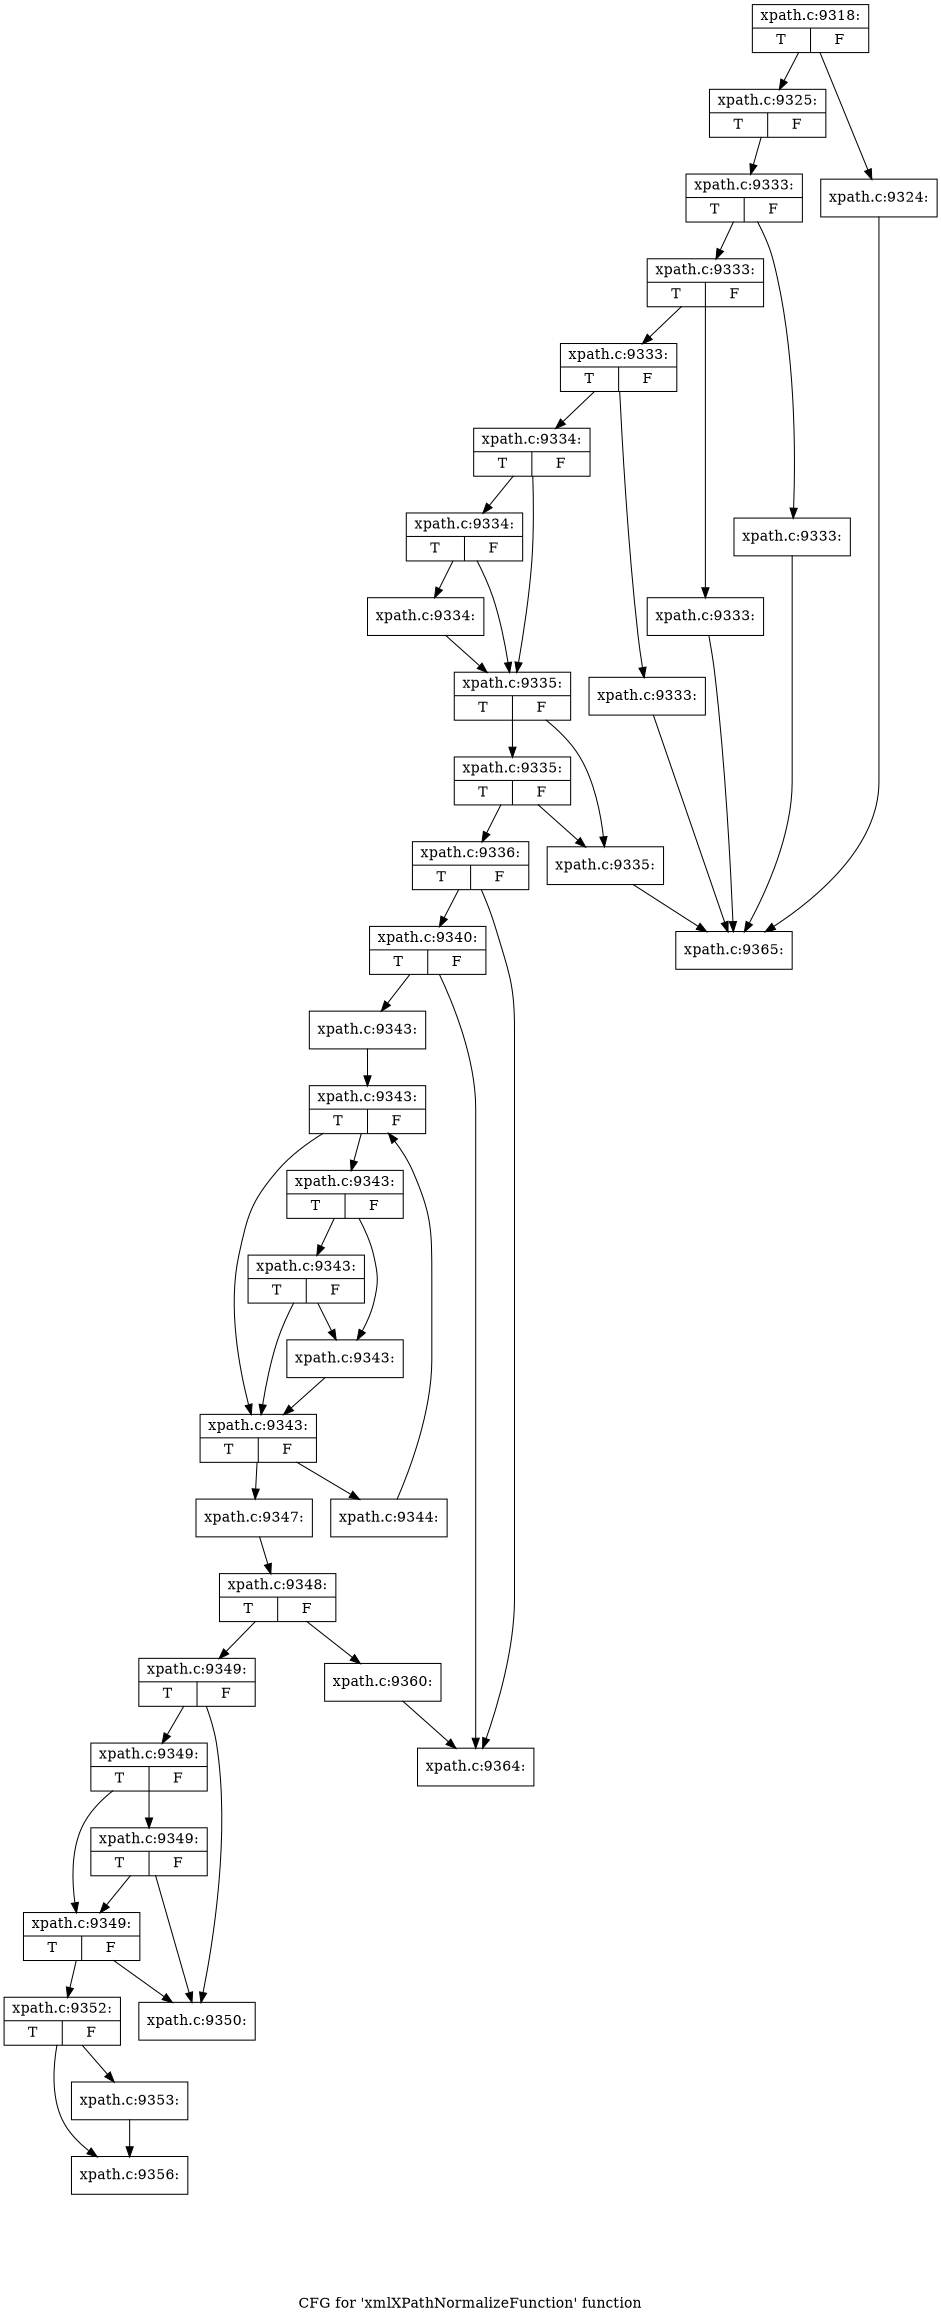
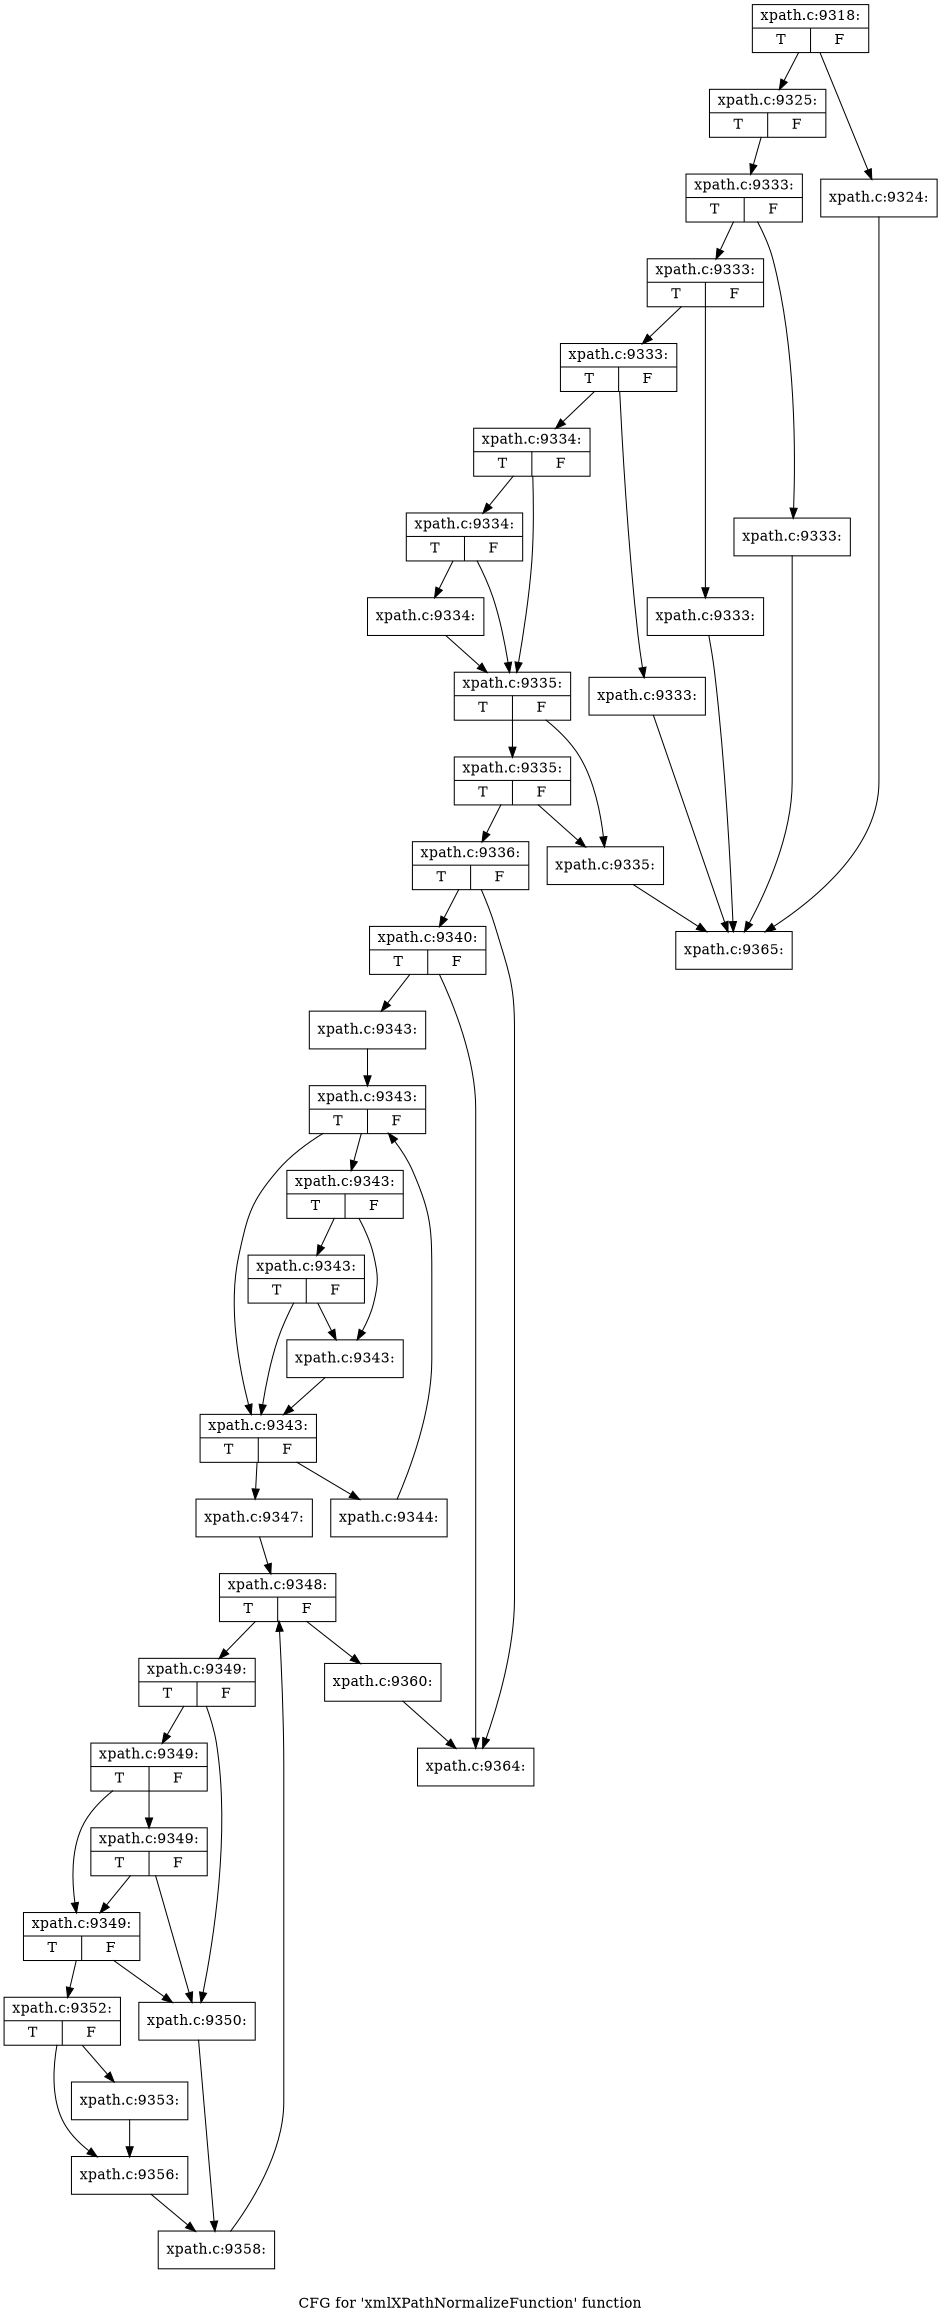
node "xpath.c:9358:": added
